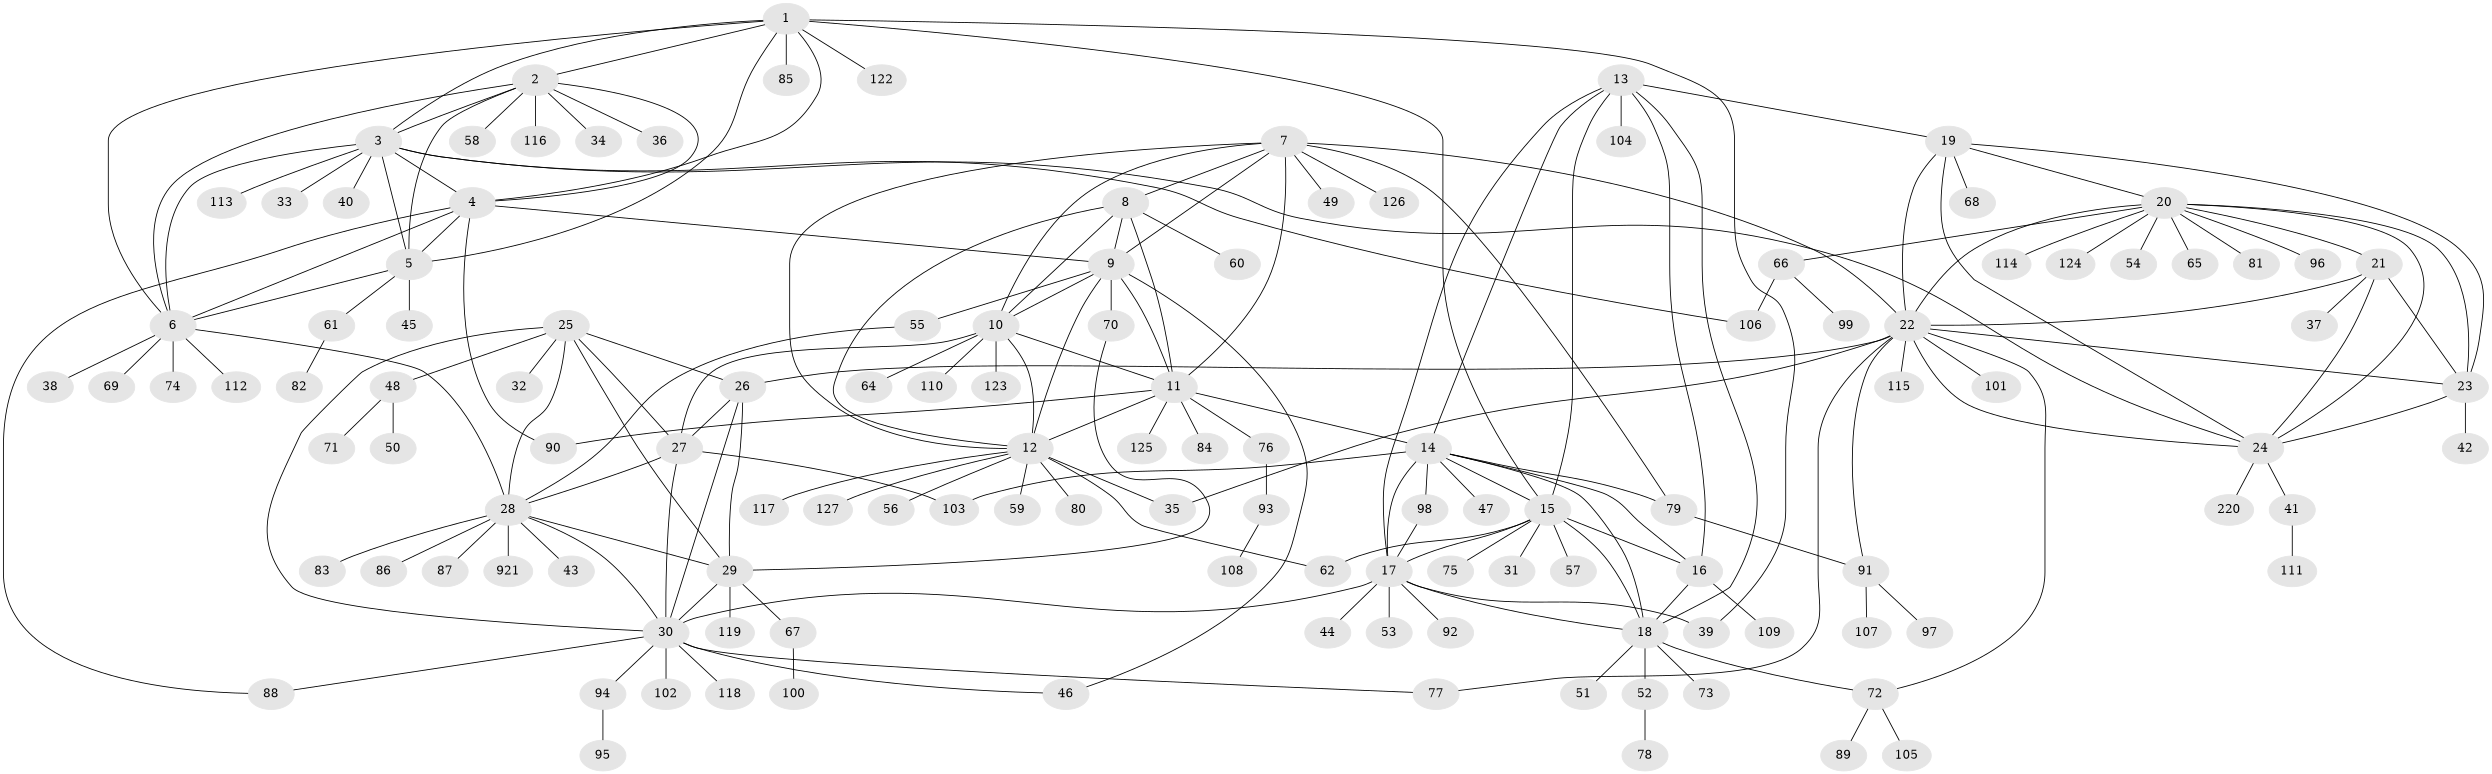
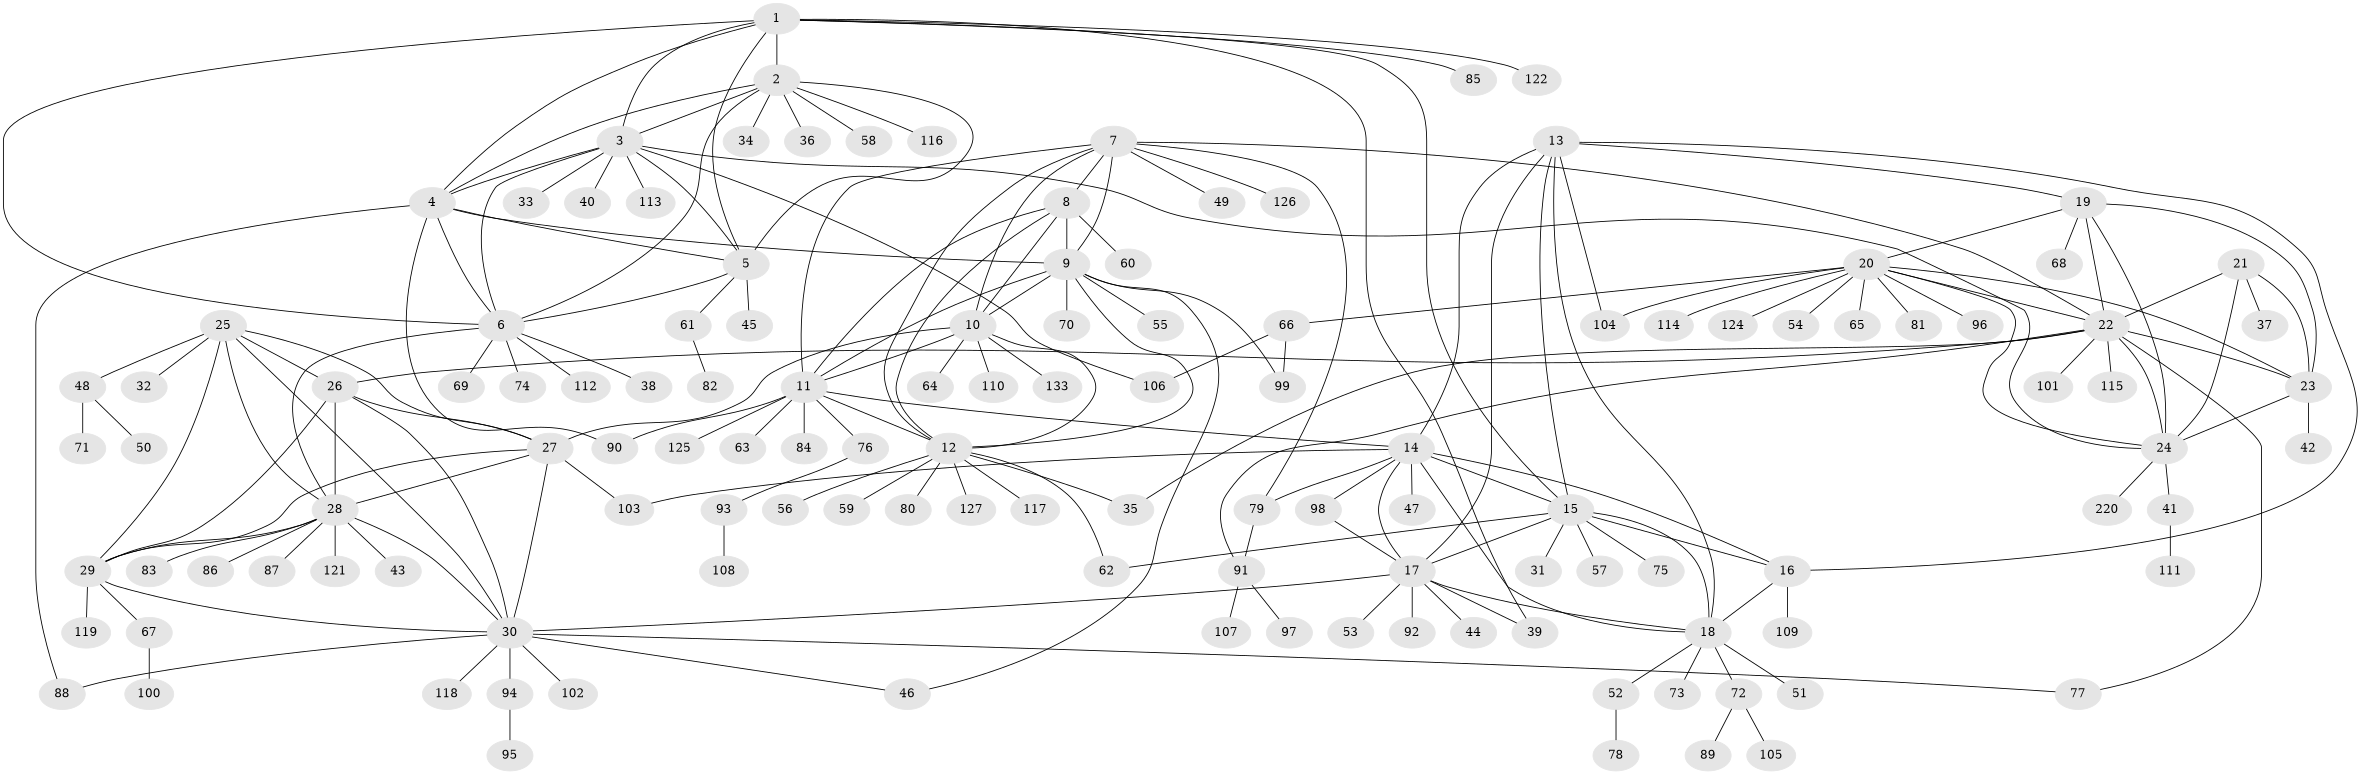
edge "20" -- "21": now "20" -- "104"
edge "9" -- "99": added
edge "55" -- "28": now "26" -- "28"
node "123": label "123" -> "133"
node "63": added
edge "22" -- "72": removed
edge "70" -- "29": now "27" -- "29"
node "921": label "921" -> "121"
